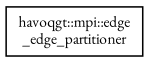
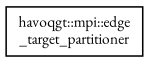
node "havoqgt::mpi::edge _edge_partitioner": label "havoqgt::mpi::edge _edge_partitioner" -> "havoqgt::mpi::edge _target_partitioner"
